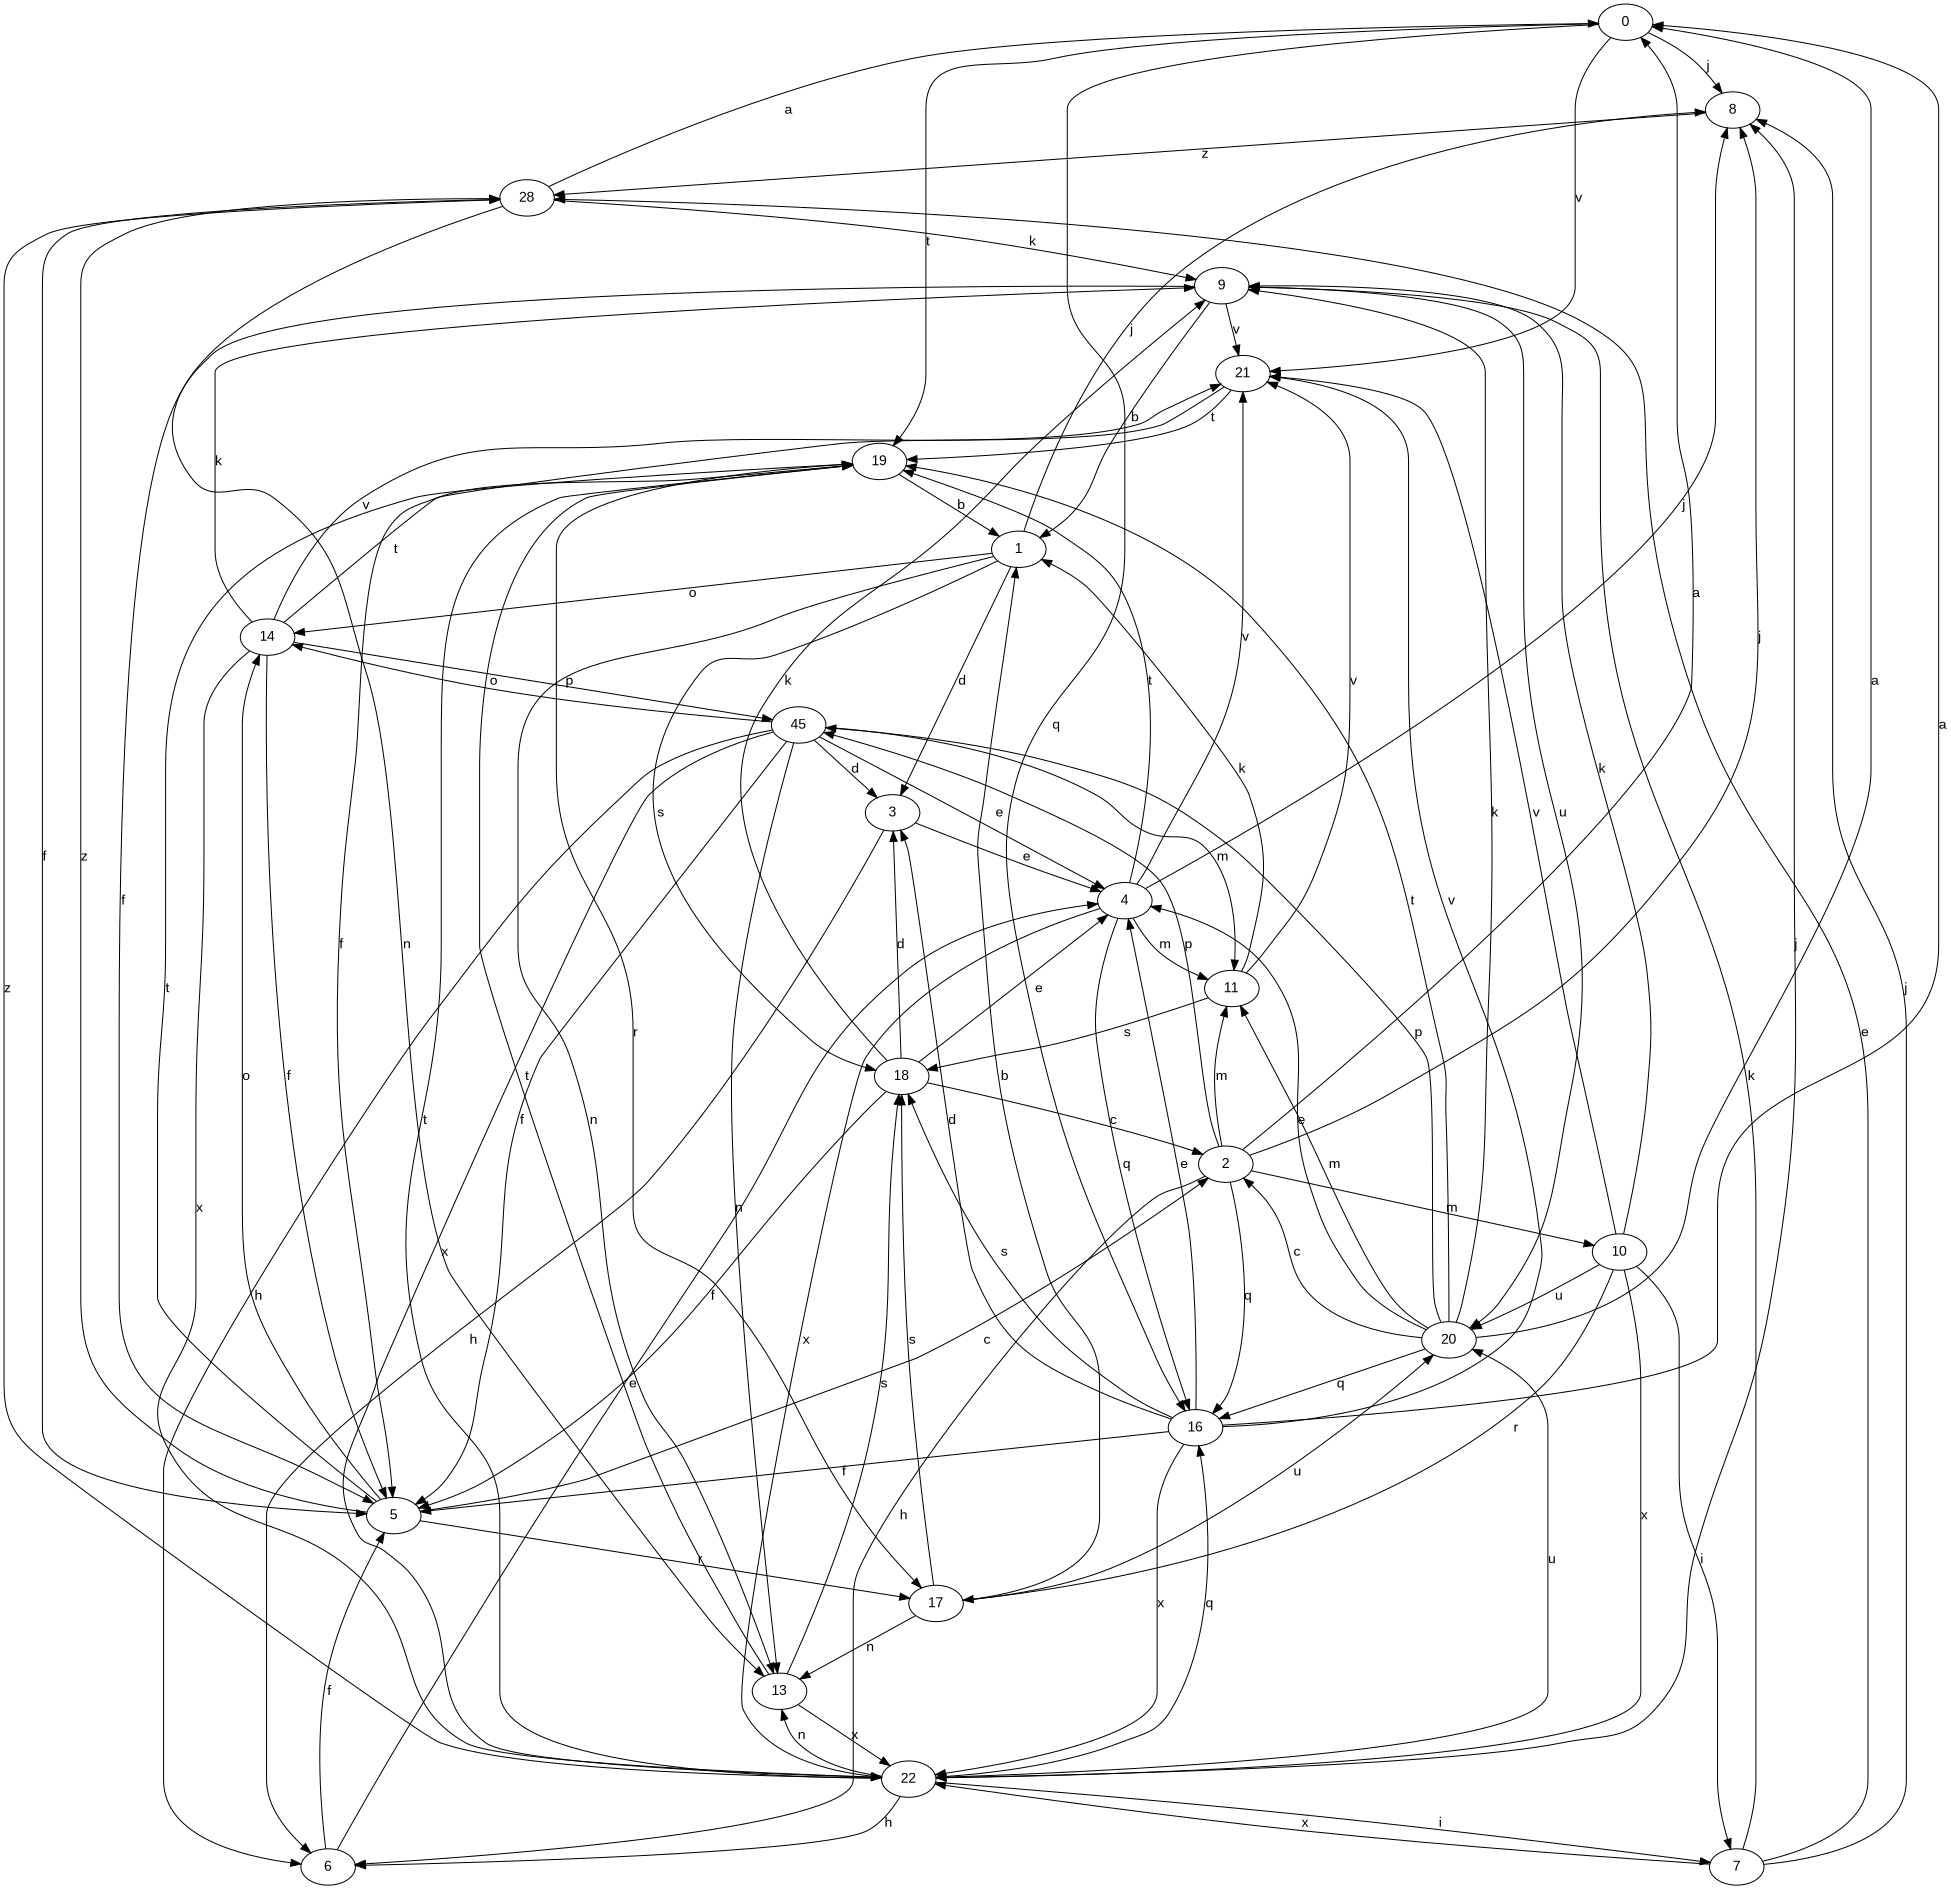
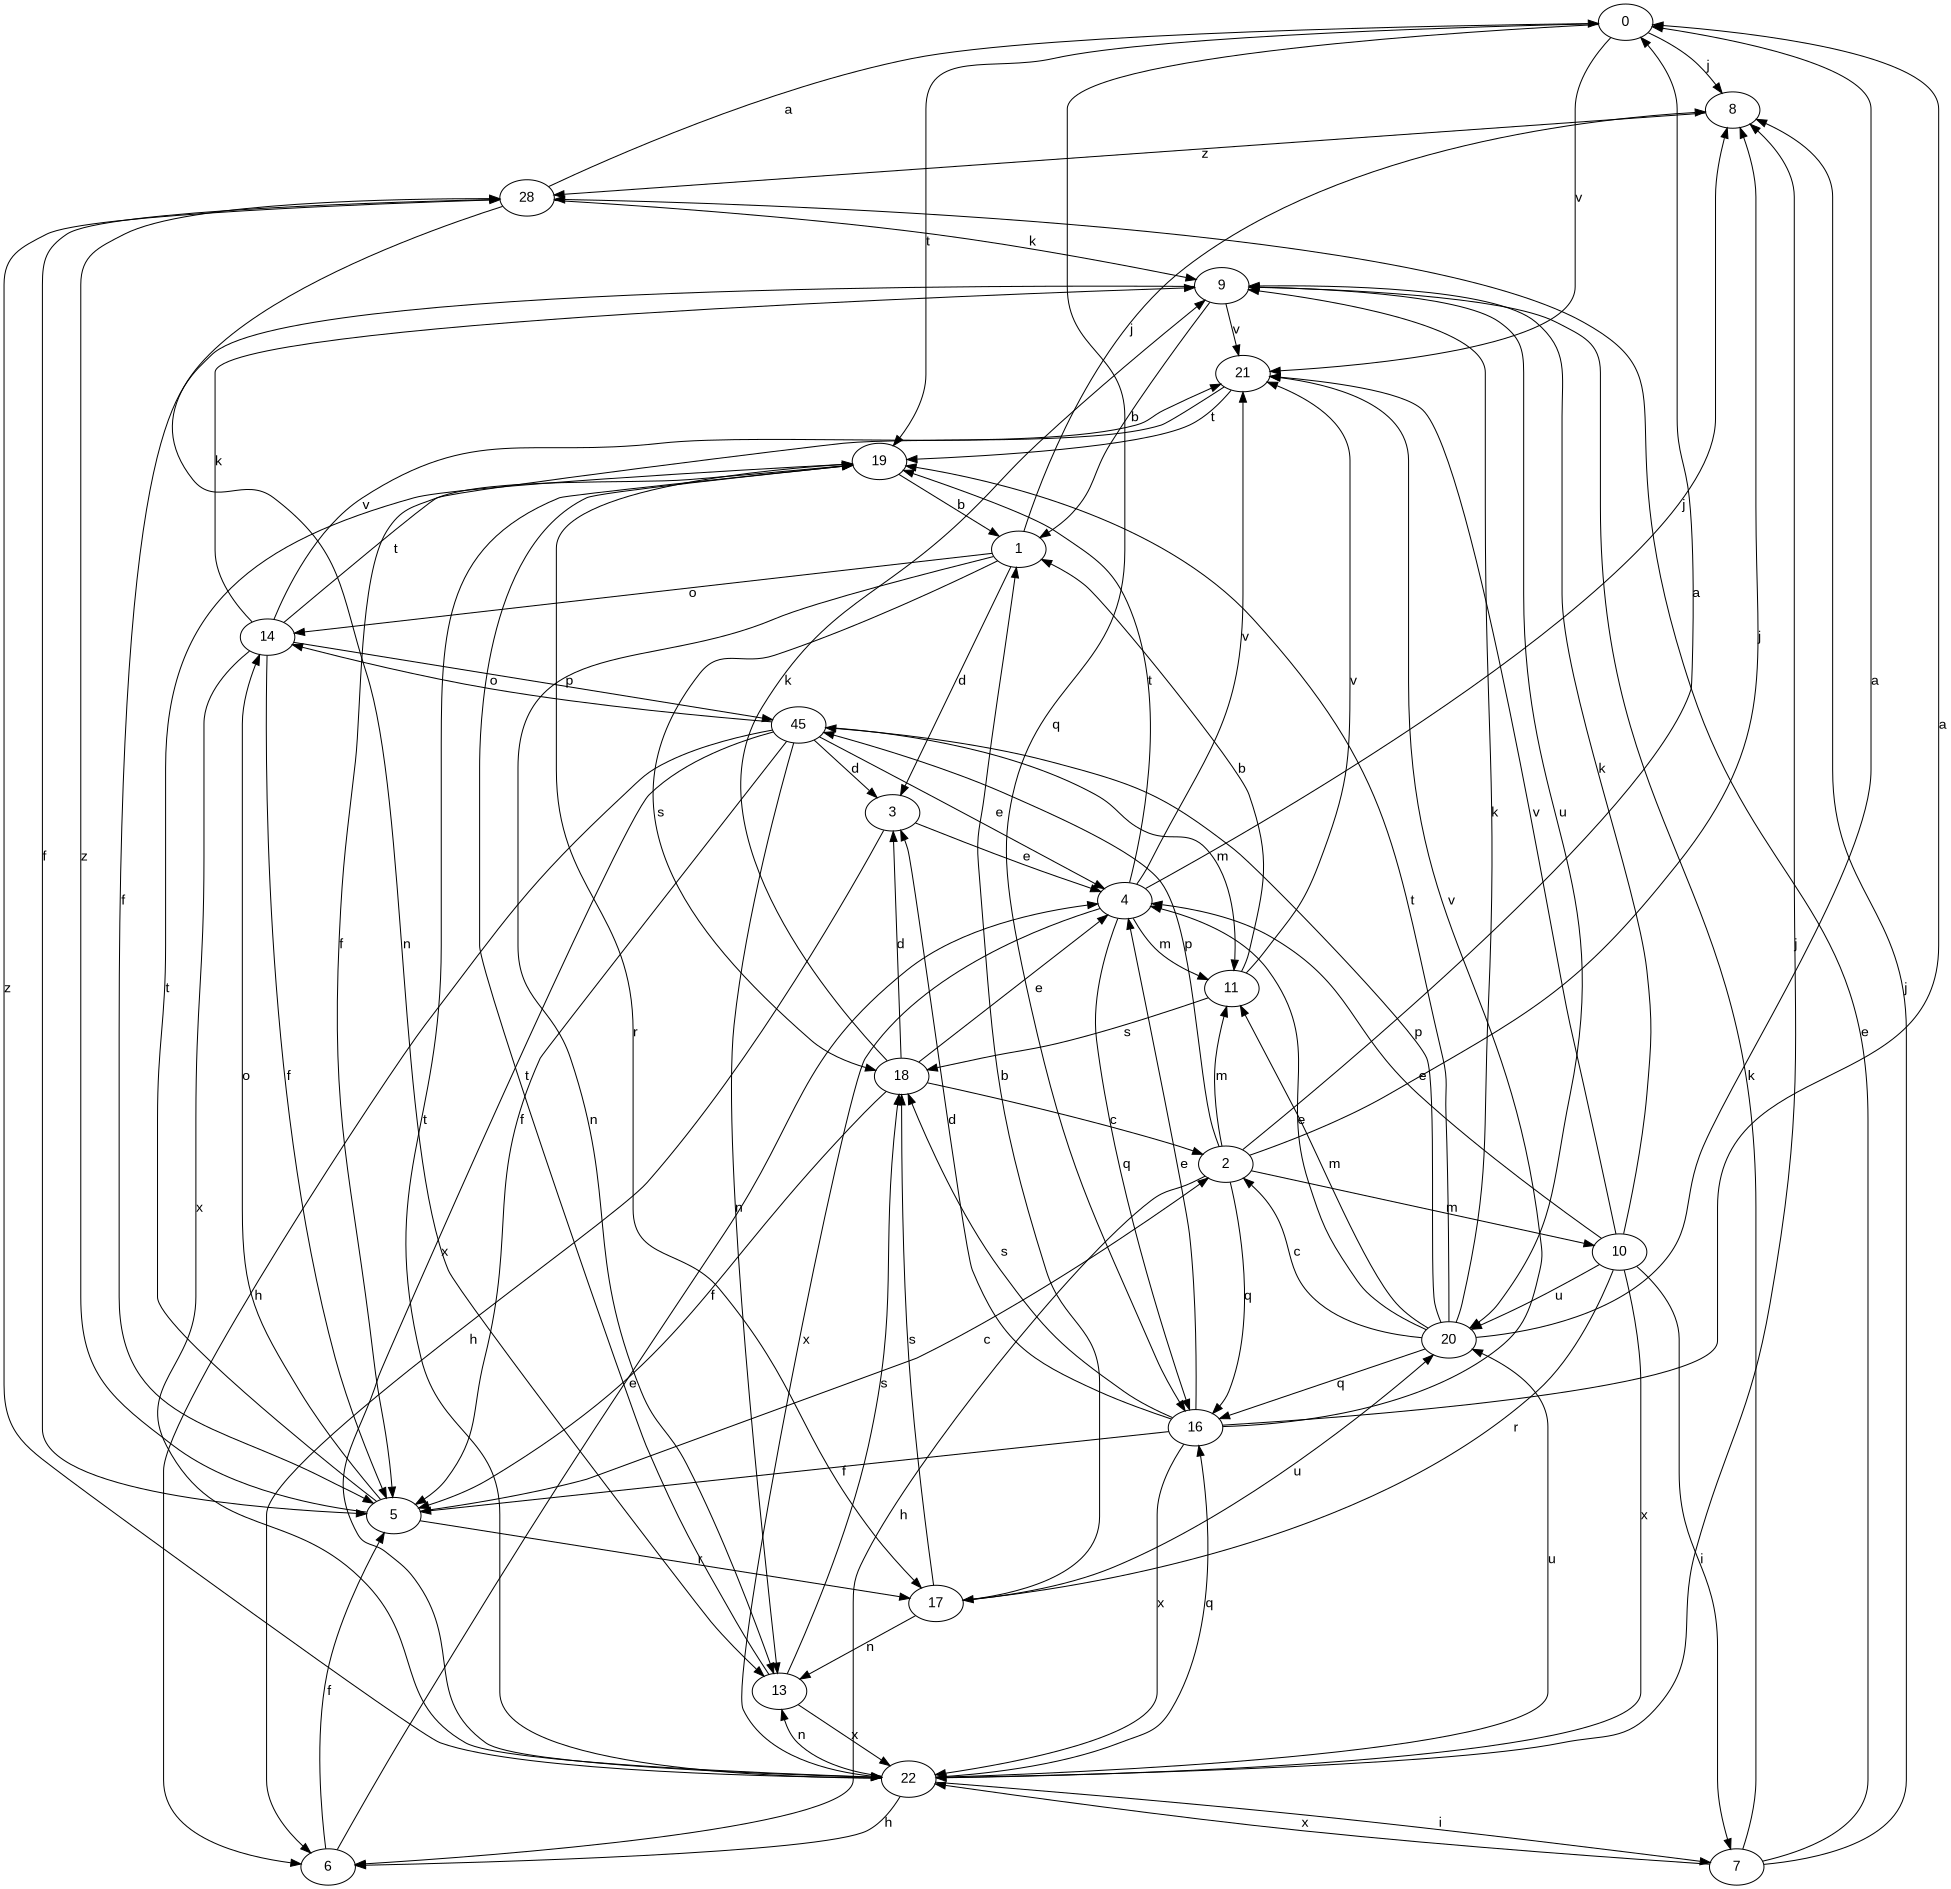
edge "11" -> "1": label "k" -> "b"
edge "10" -> "4": added, label "e"
